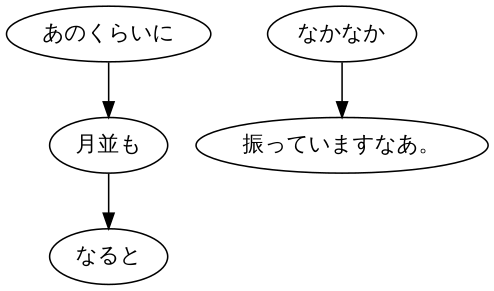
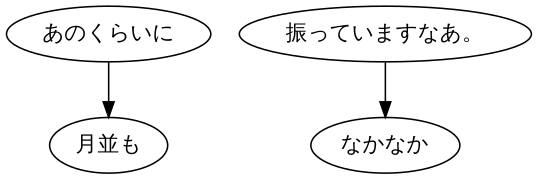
edge "なかなか" -> "振っていますなあ。": reversed
node "なると": removed
